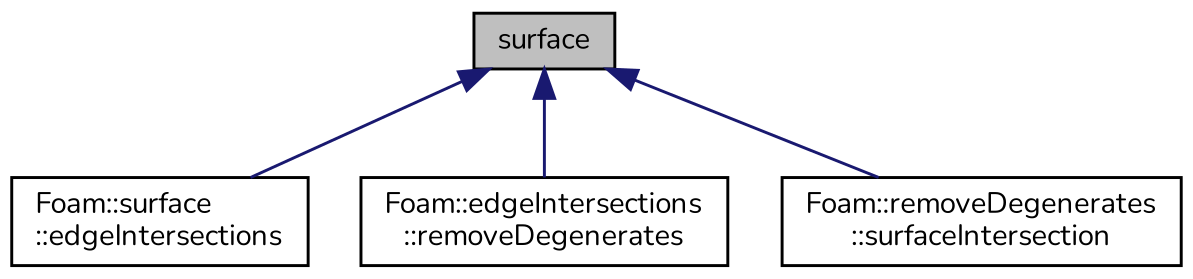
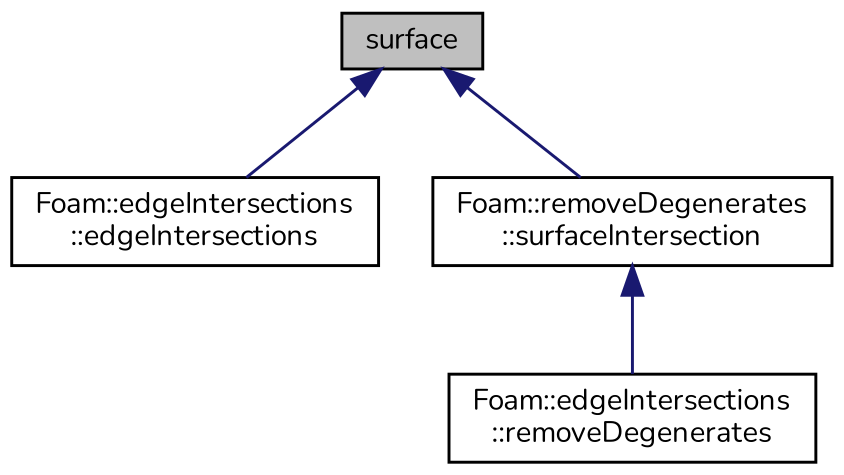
edge "Foam::edgeIntersections ::removeDegenerates" -> "surface": now "Foam::edgeIntersections ::removeDegenerates" -> "Foam::removeDegenerates ::surfaceIntersection"
node "Foam::surface ::edgeIntersections": label "Foam::surface ::edgeIntersections" -> "Foam::edgeIntersections ::edgeIntersections"
